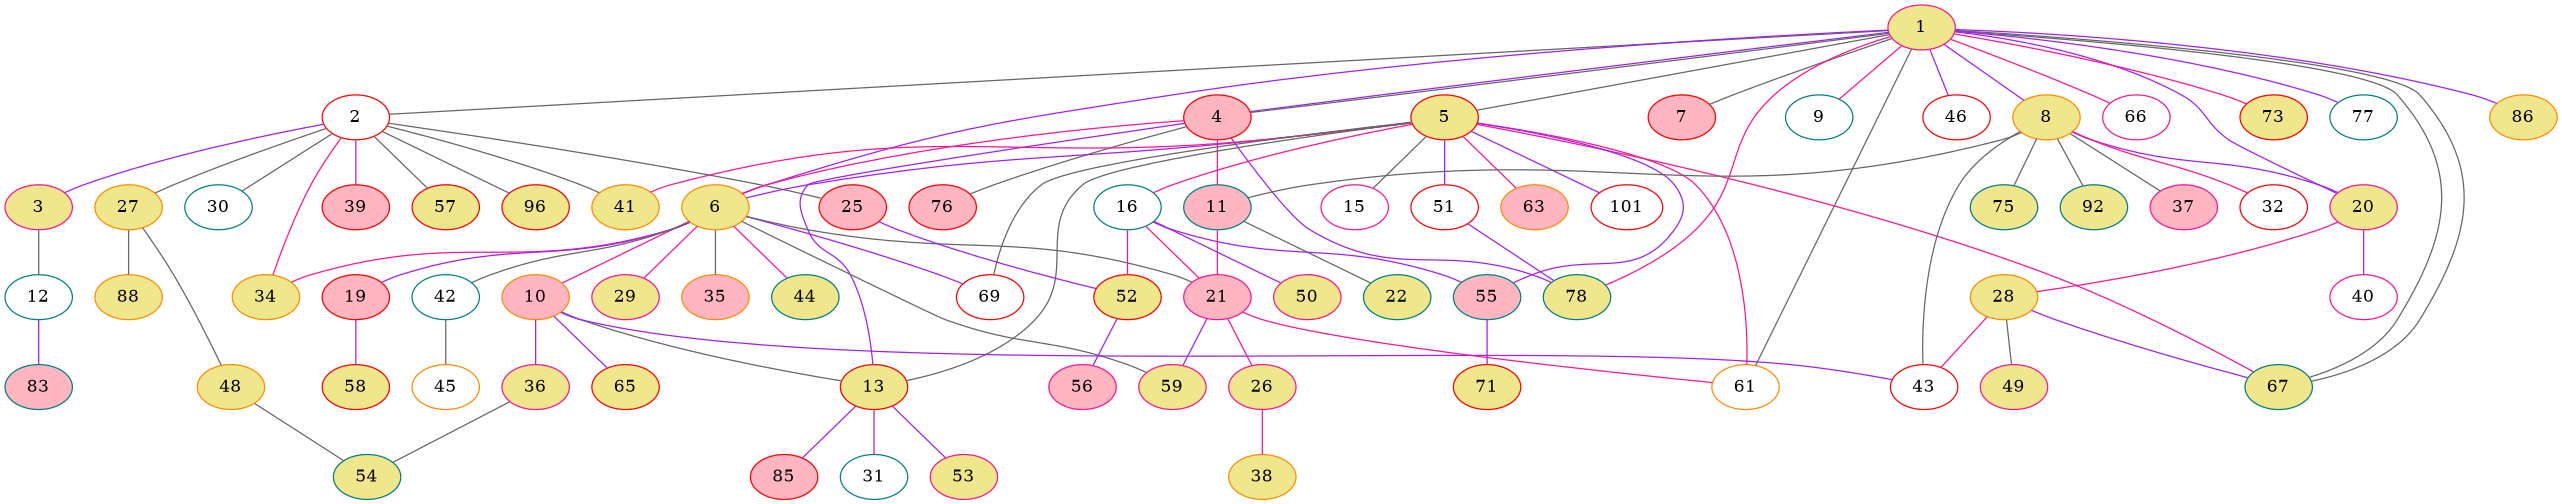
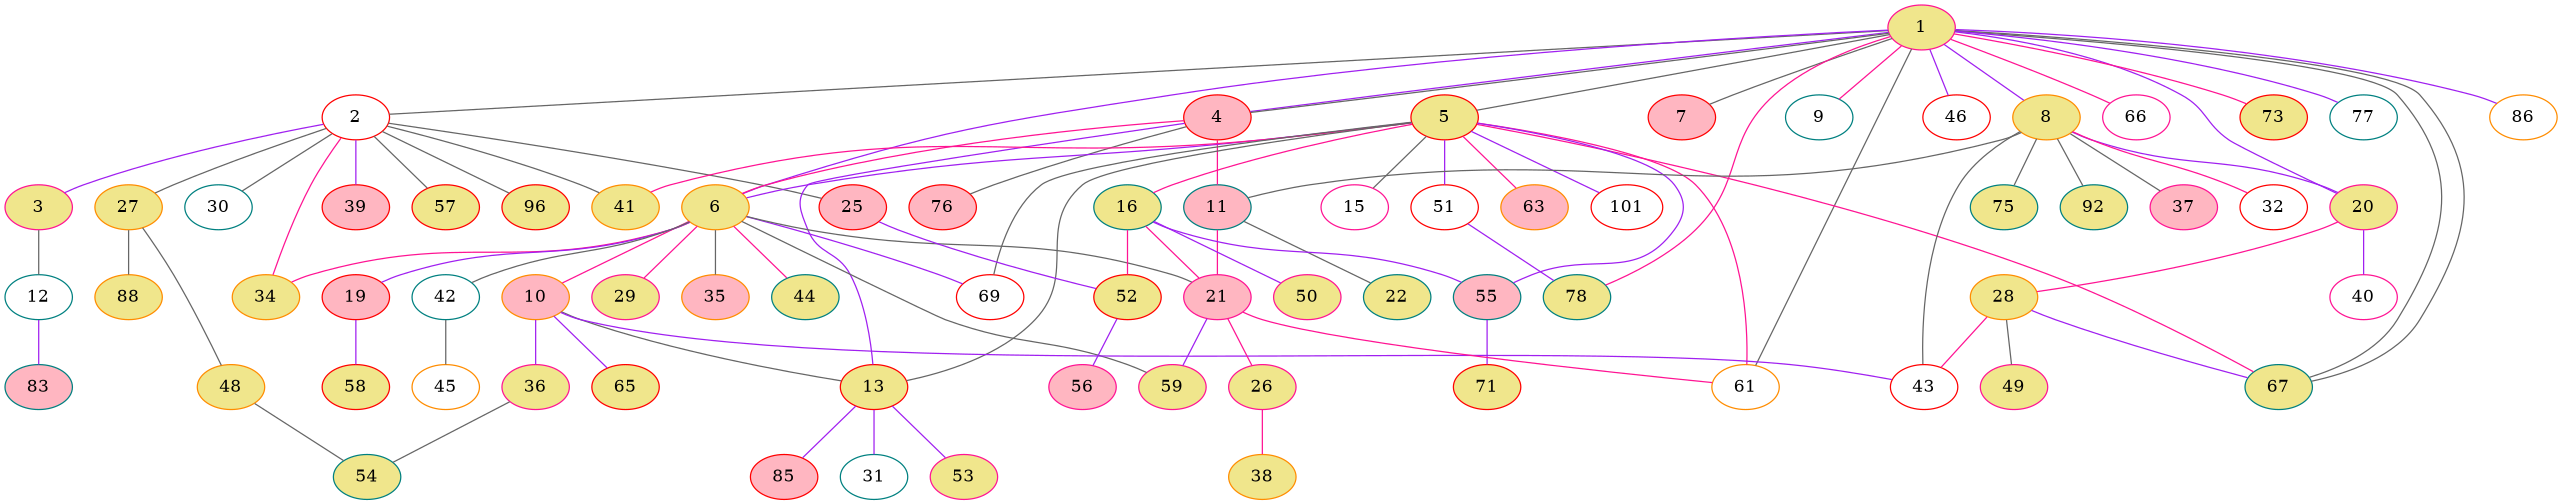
node "86": fillcolor khaki -> white
node "16": fillcolor white -> khaki
edge "4" -- "78": removed
